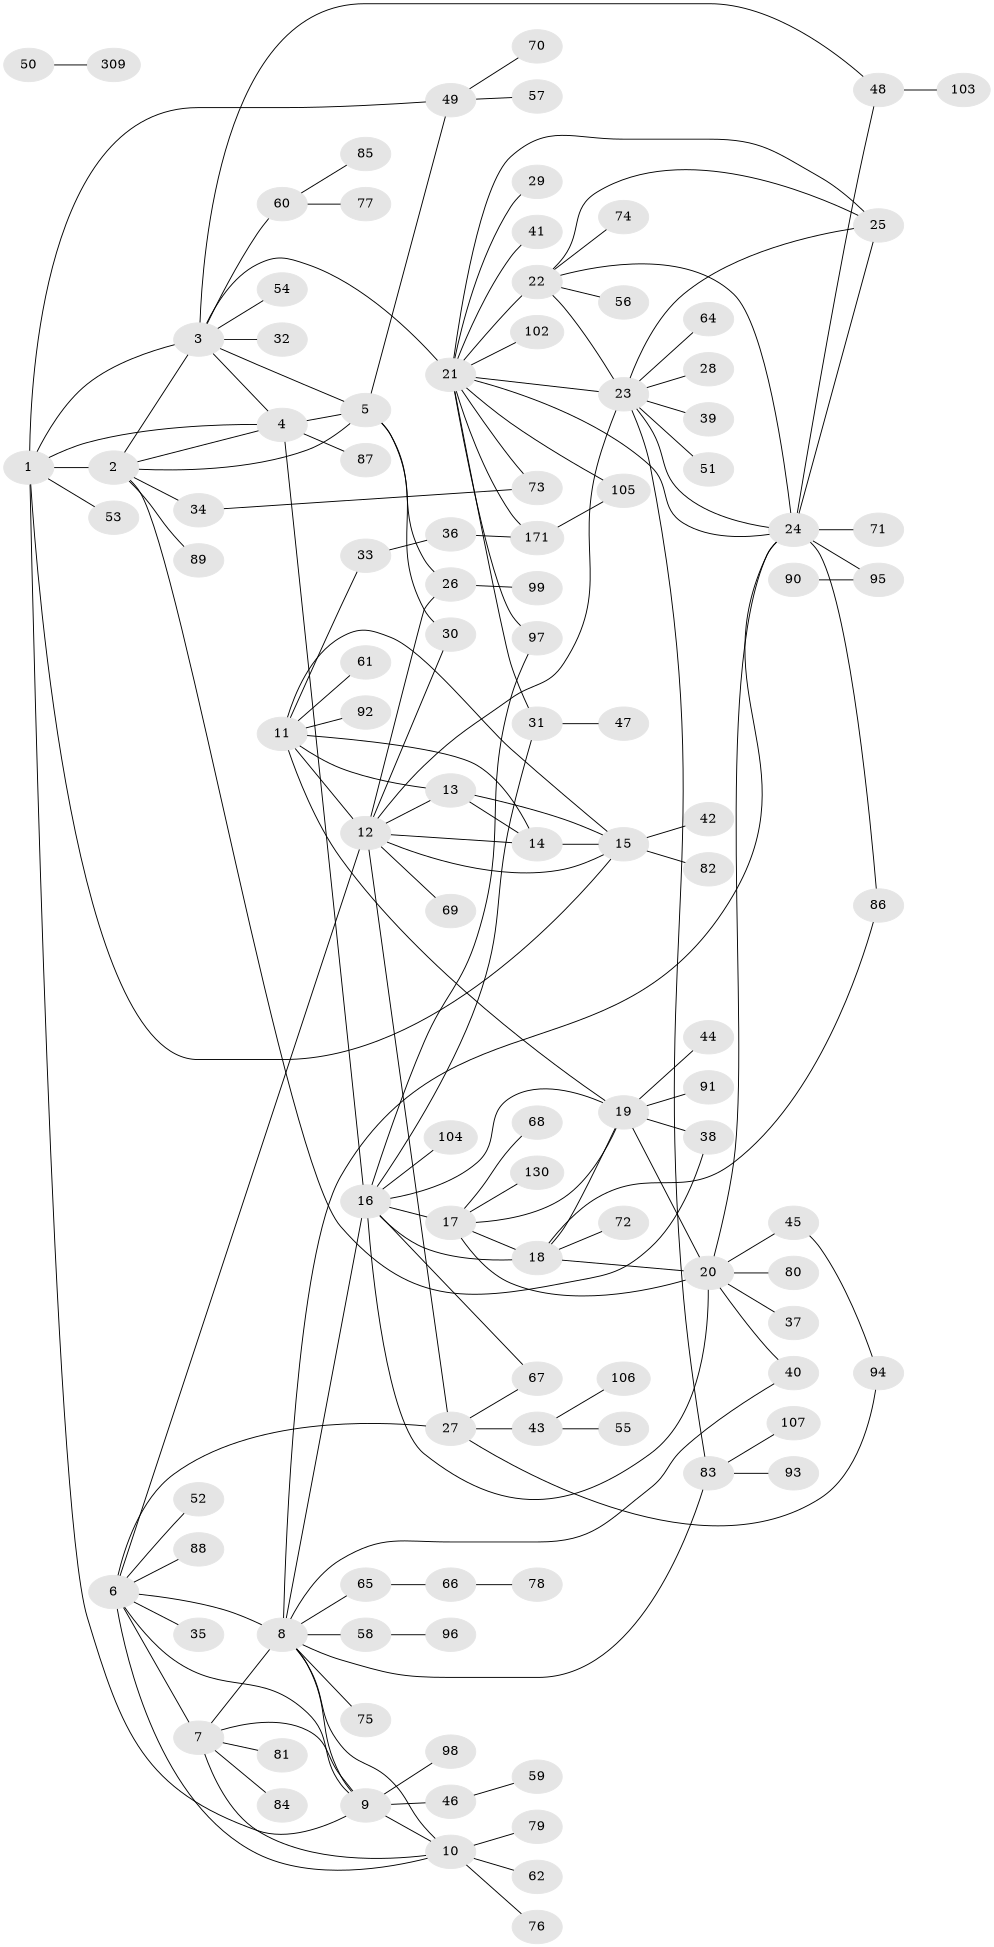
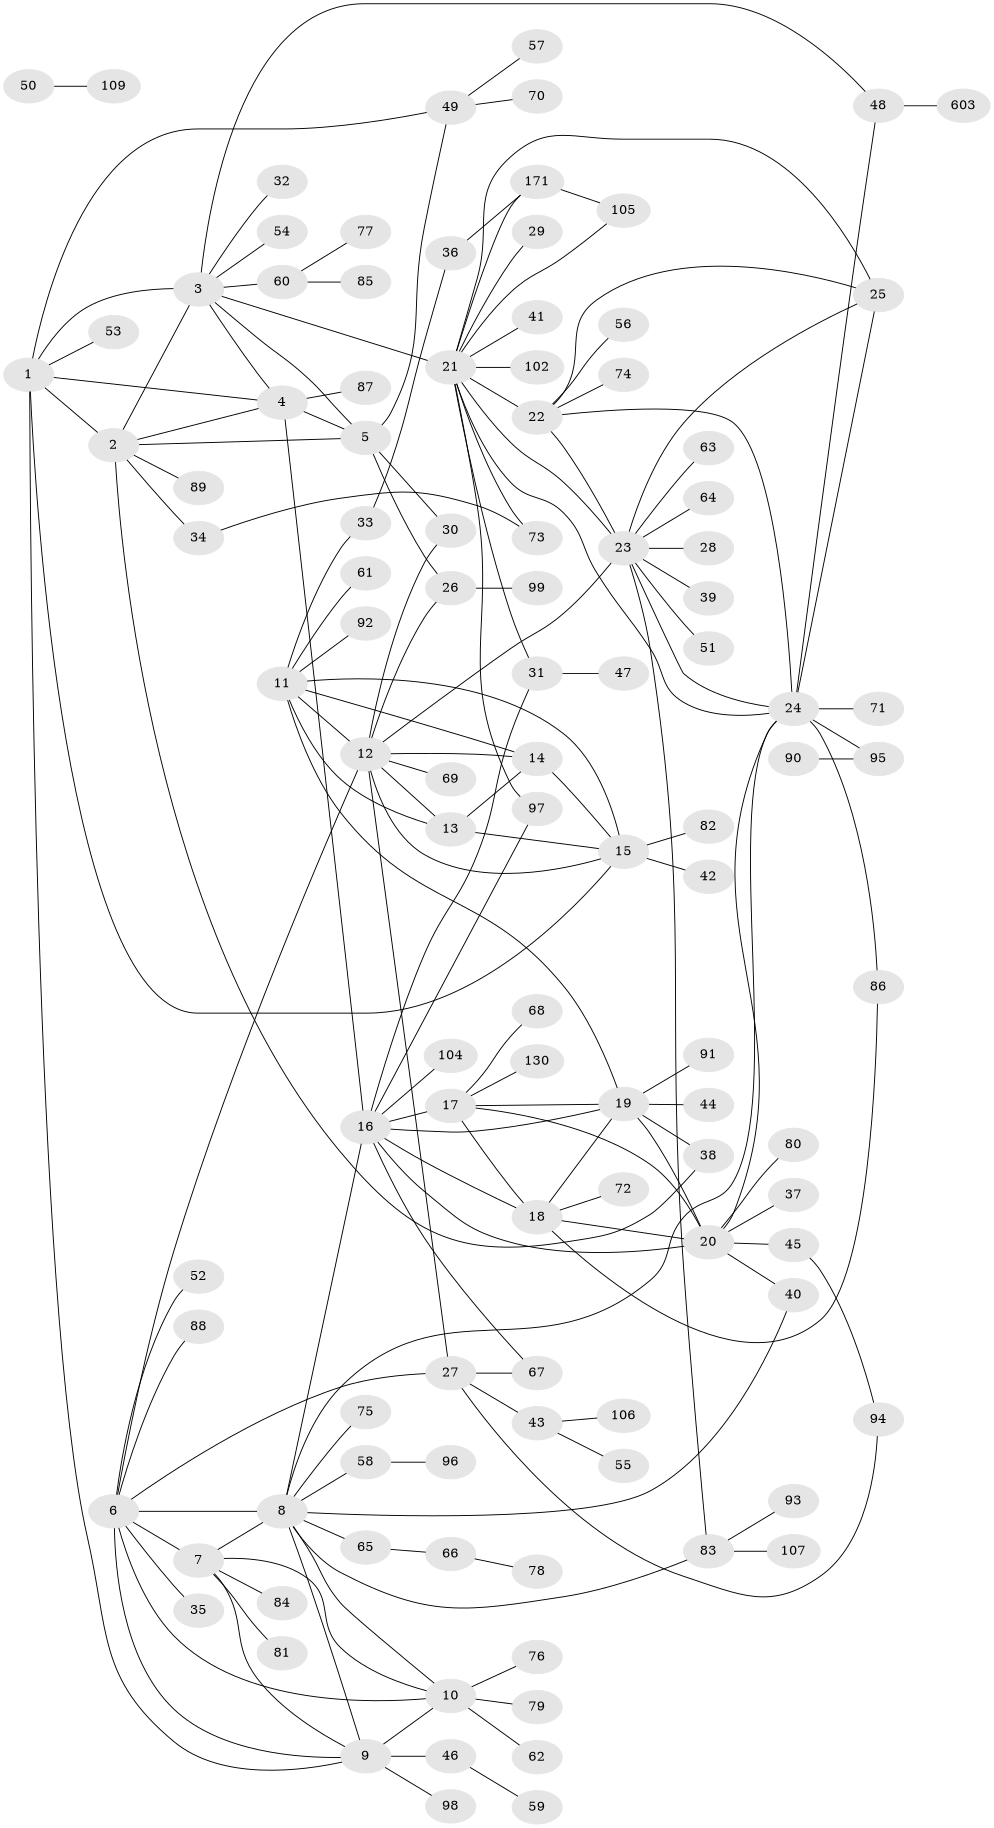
node "309": label "309" -> "109"
node "103": label "103" -> "603"
node "63": added
